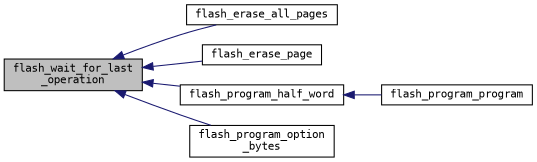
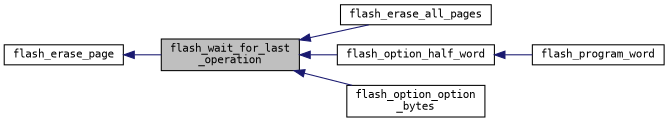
edge "flash_erase_page" -> "flash_wait_for_last _operation": reversed
node "flash_program_half_word": label "flash_program_half_word" -> "flash_option_half_word"
node "flash_program_program": label "flash_program_program" -> "flash_program_word"
node "flash_program_option _bytes": label "flash_program_option _bytes" -> "flash_option_option _bytes"
